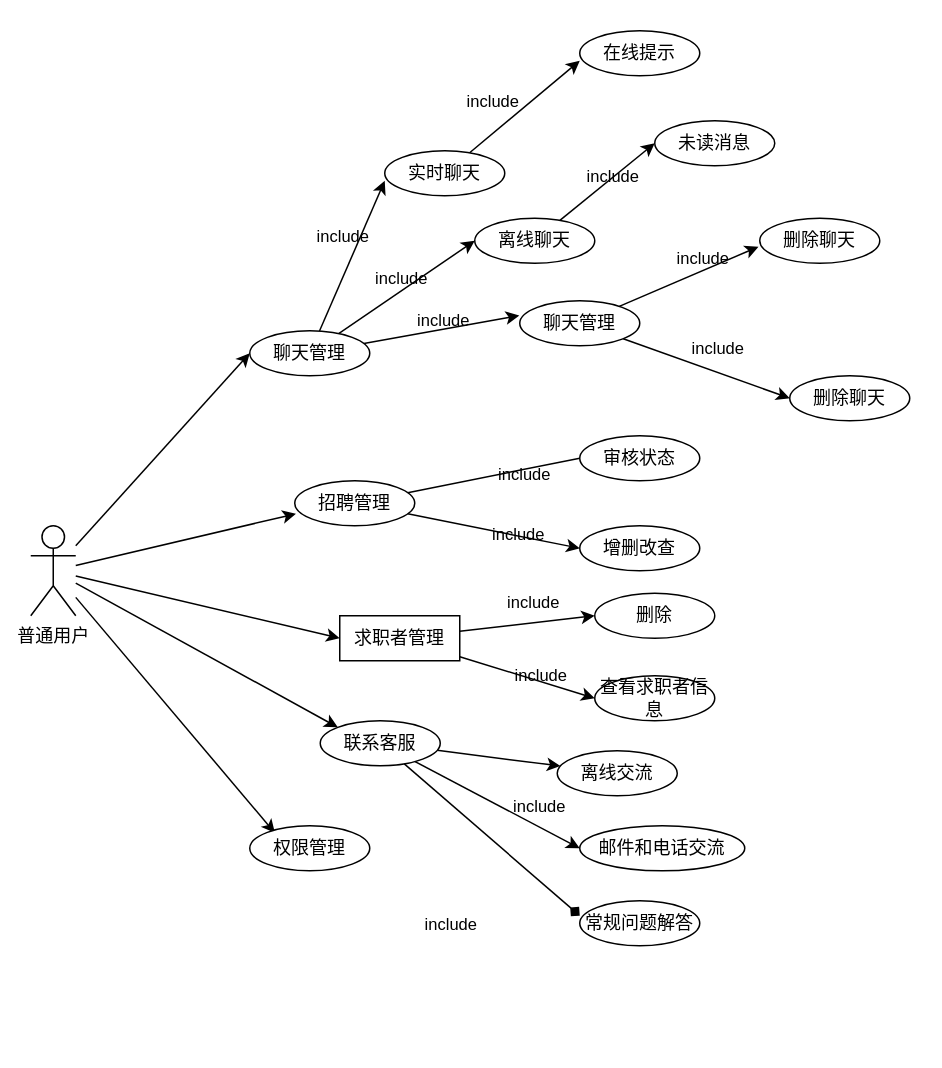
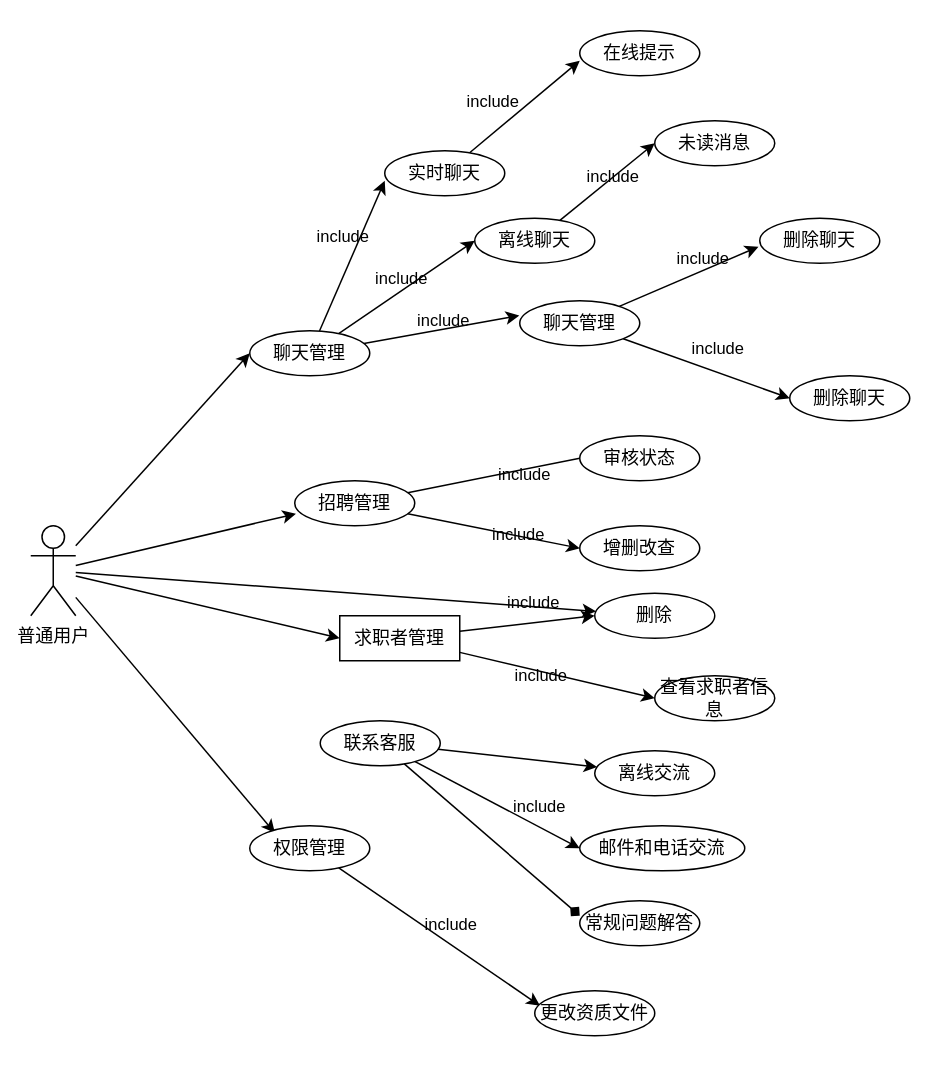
edge "普通用户" -> "联系客服": now "普通用户" -> "删除"
node "查看求职者信息": moved (655, 698) -> (715, 698)
node "离线交流": moved (617, 773) -> (655, 773)
edge "权限管理" -> "更改资质文件": added
node "更改资质文件": added
